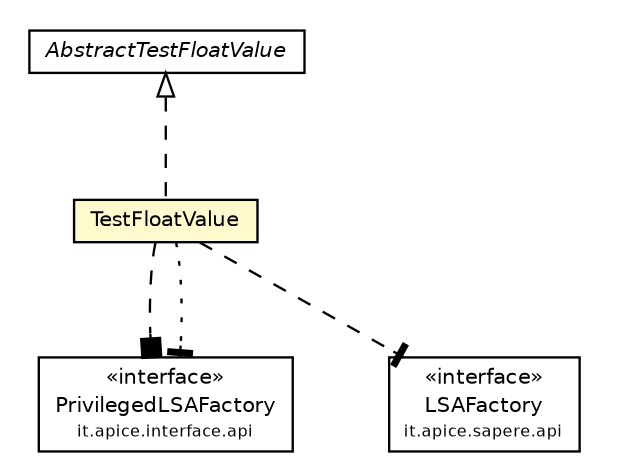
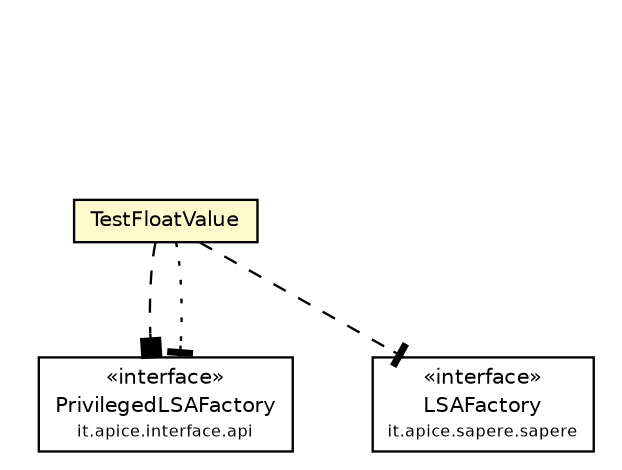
node "AbstractTestFloatValue": removed
node "LSAFactory": text "it.apice.sapere.api" -> "it.apice.sapere.sapere"
